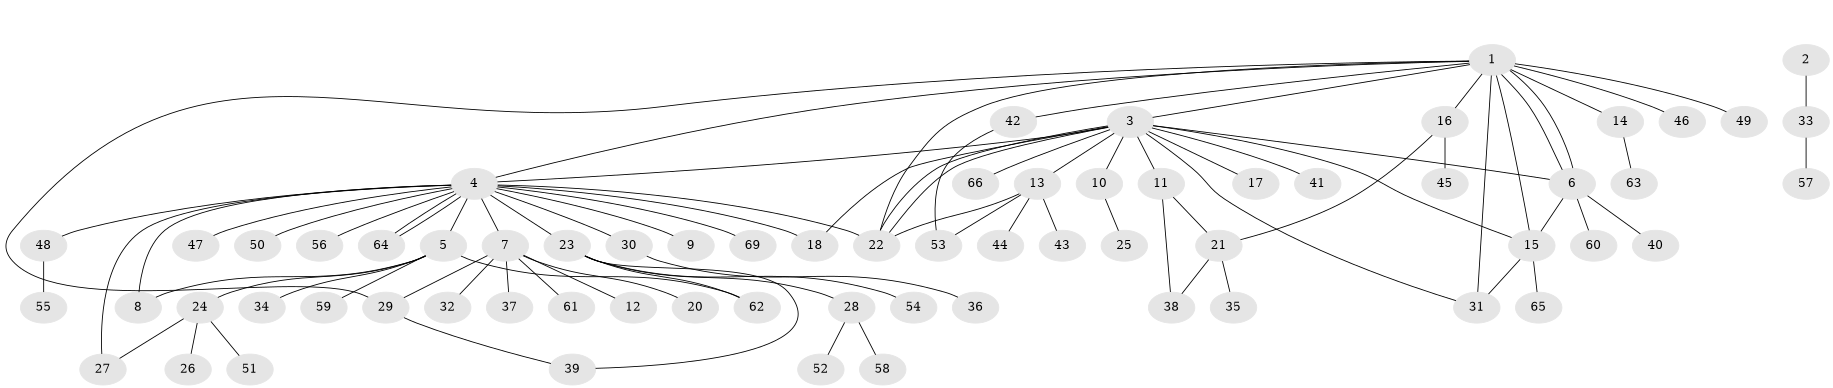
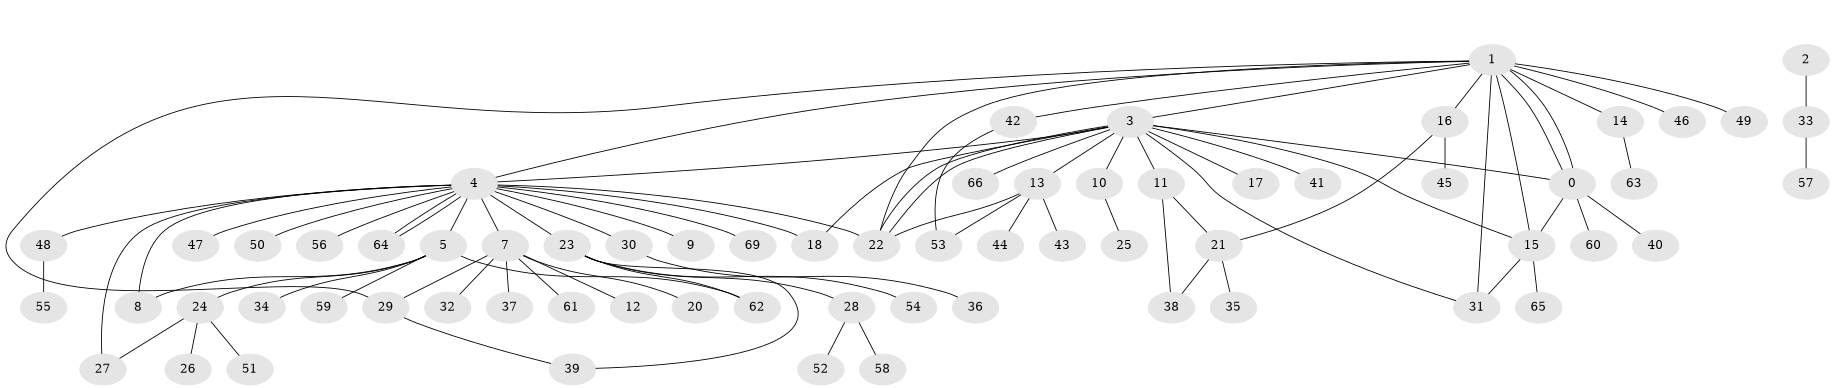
node "6": label "6" -> "0"
